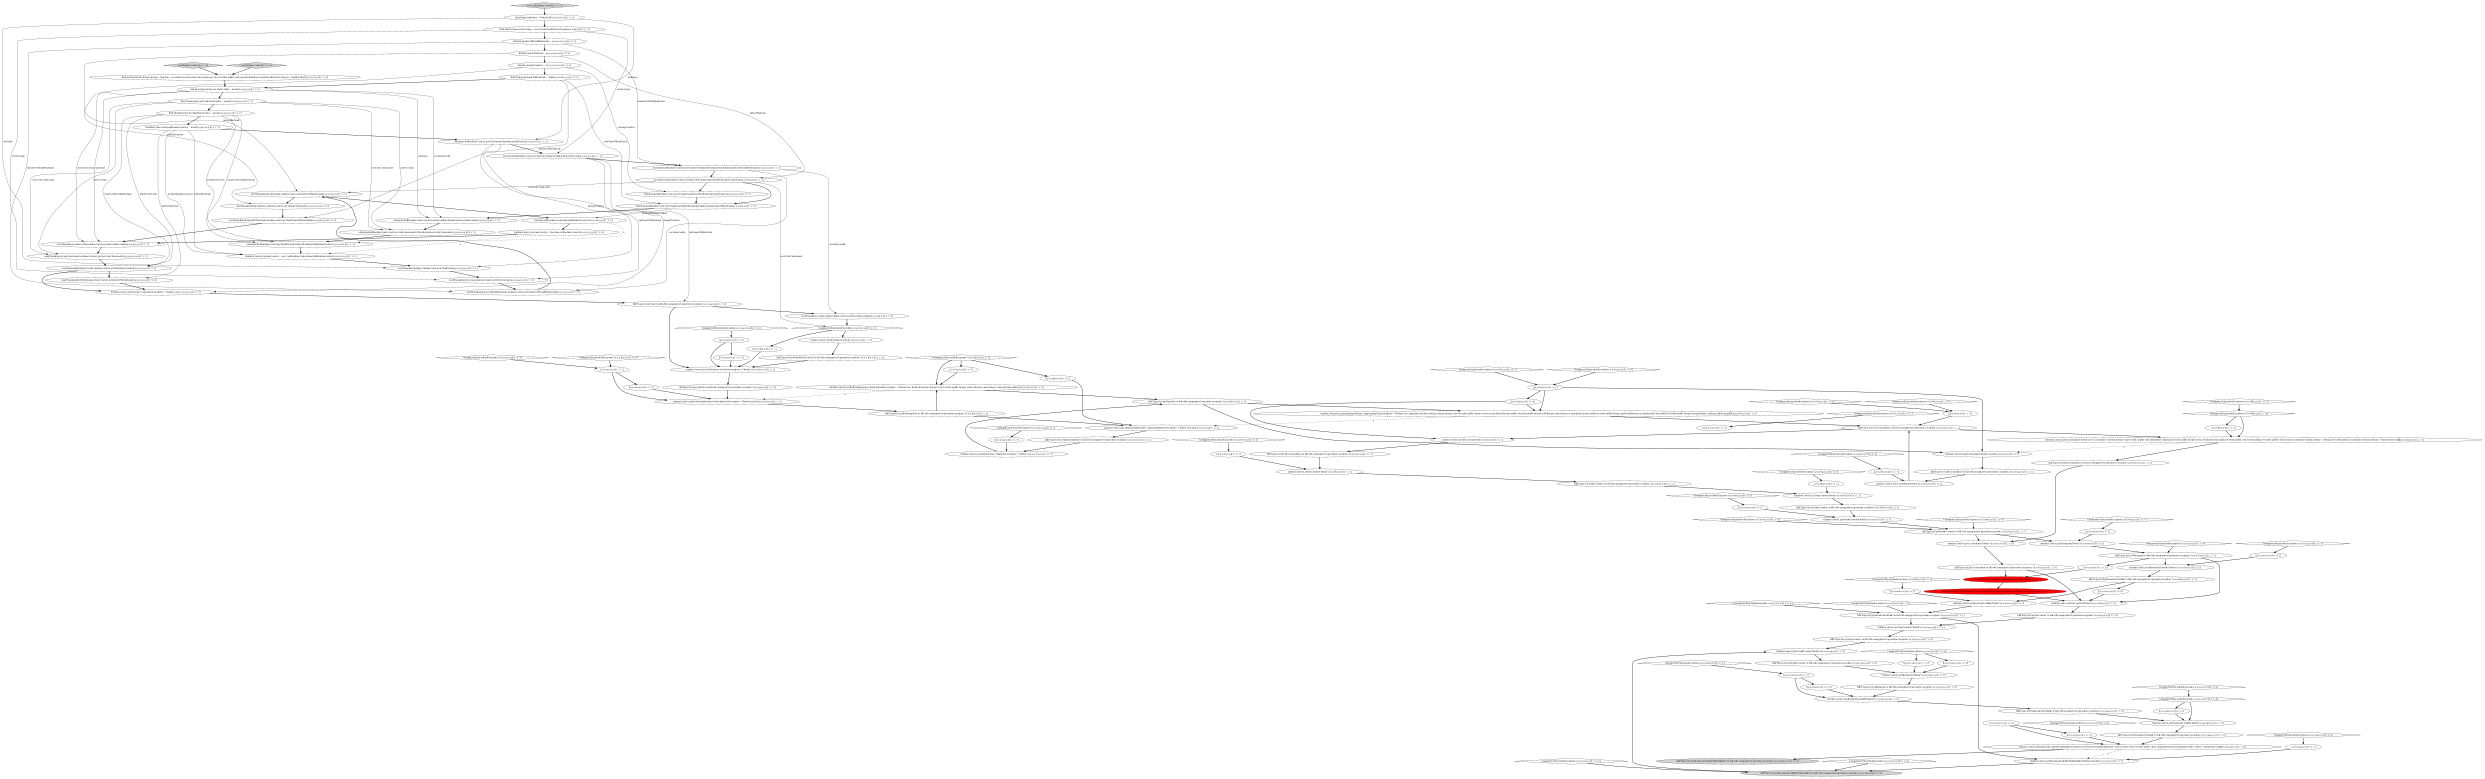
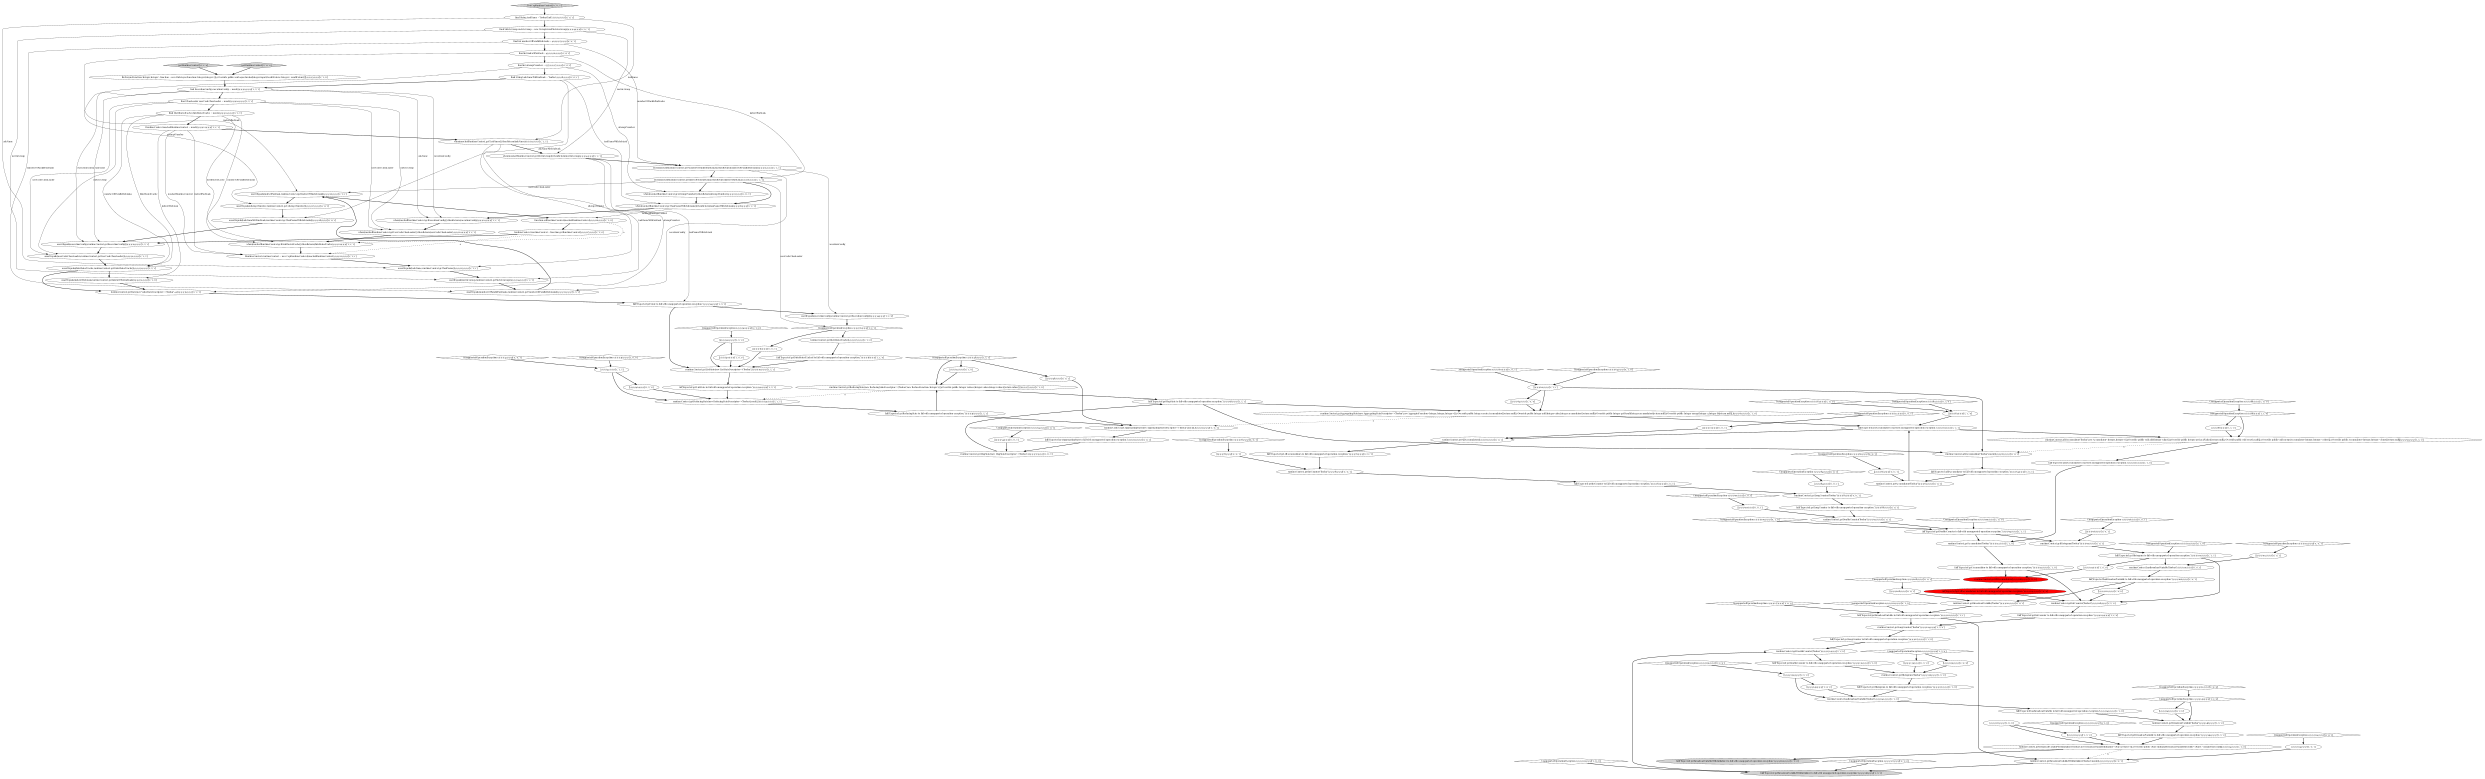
edge "{}@@@64@@@['1', '0', '0']" -> "runtimeContext.getAllAccumulators()@@@75@@@['0', '0', '1']": now "{}@@@72@@@['0', '0', '1']" -> "runtimeContext.getAllAccumulators()@@@75@@@['0', '0', '1']"
